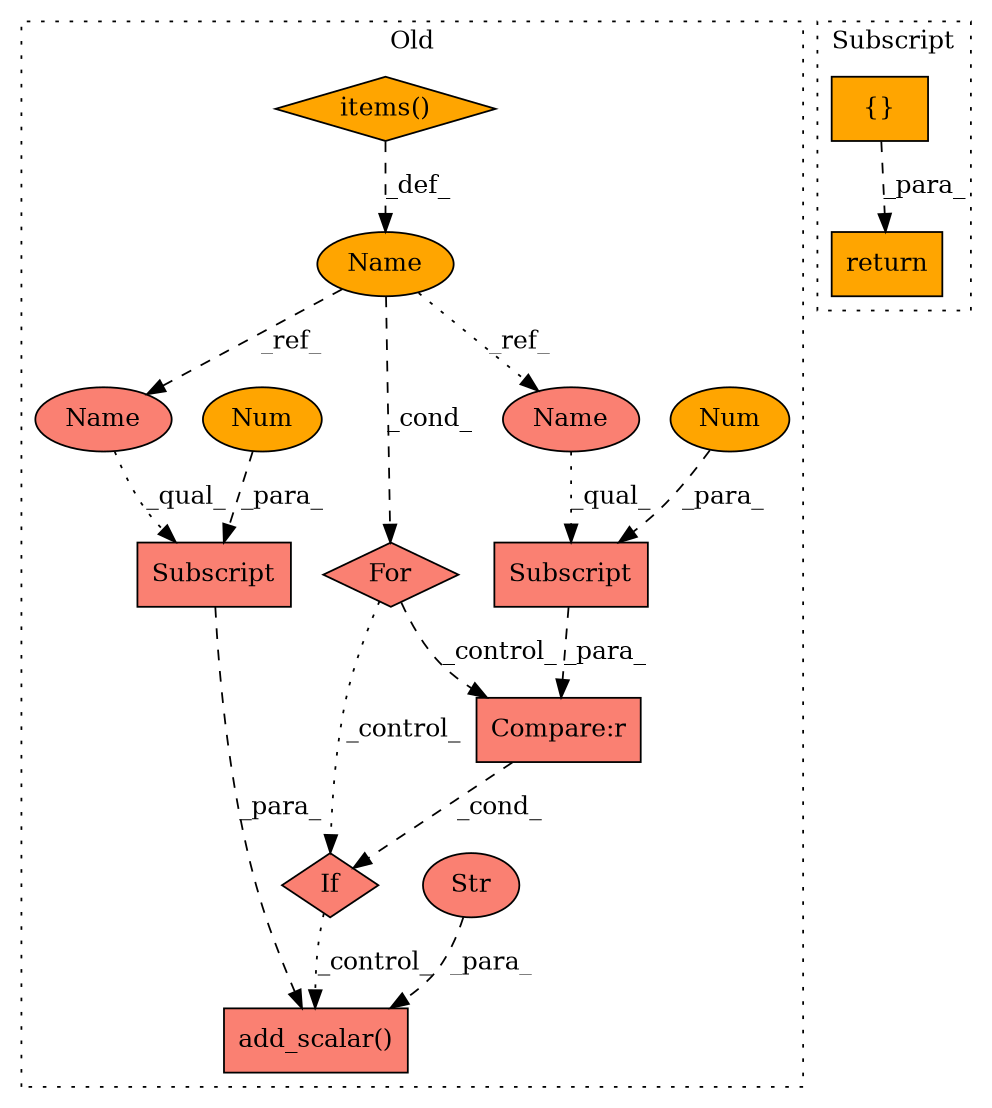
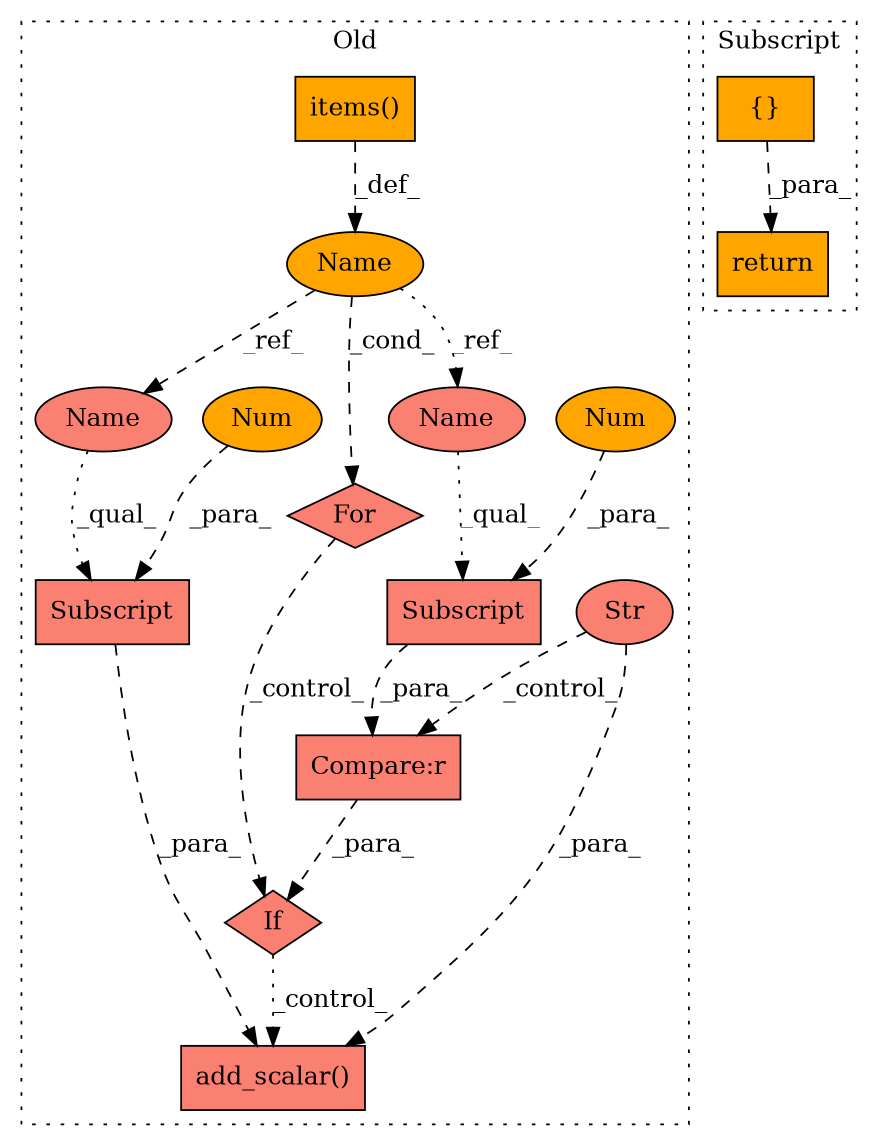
node "items()": shape diamond -> box
edge "For" -> "Compare:r": now "Str" -> "Compare:r"
edge "For" -> "If": style dotted -> dashed
edge "Compare:r" -> "If": label "_cond_" -> "_para_"
